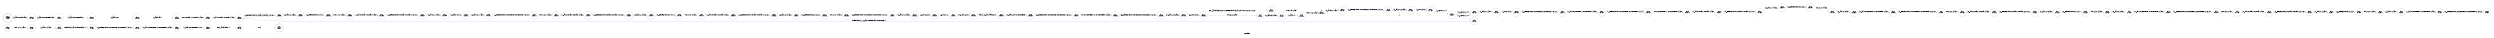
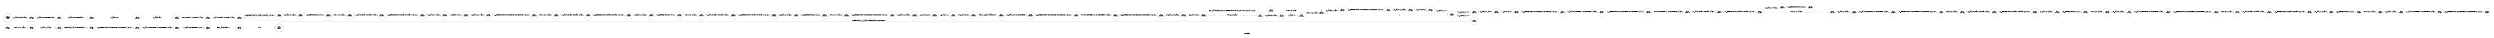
edge "N39133 (rp:25, ep:41)" -> "N39134 (rp:24, ep:40)": now "N39131 (rp:27, ep:43)" -> "N39134 (rp:24, ep:40)"
